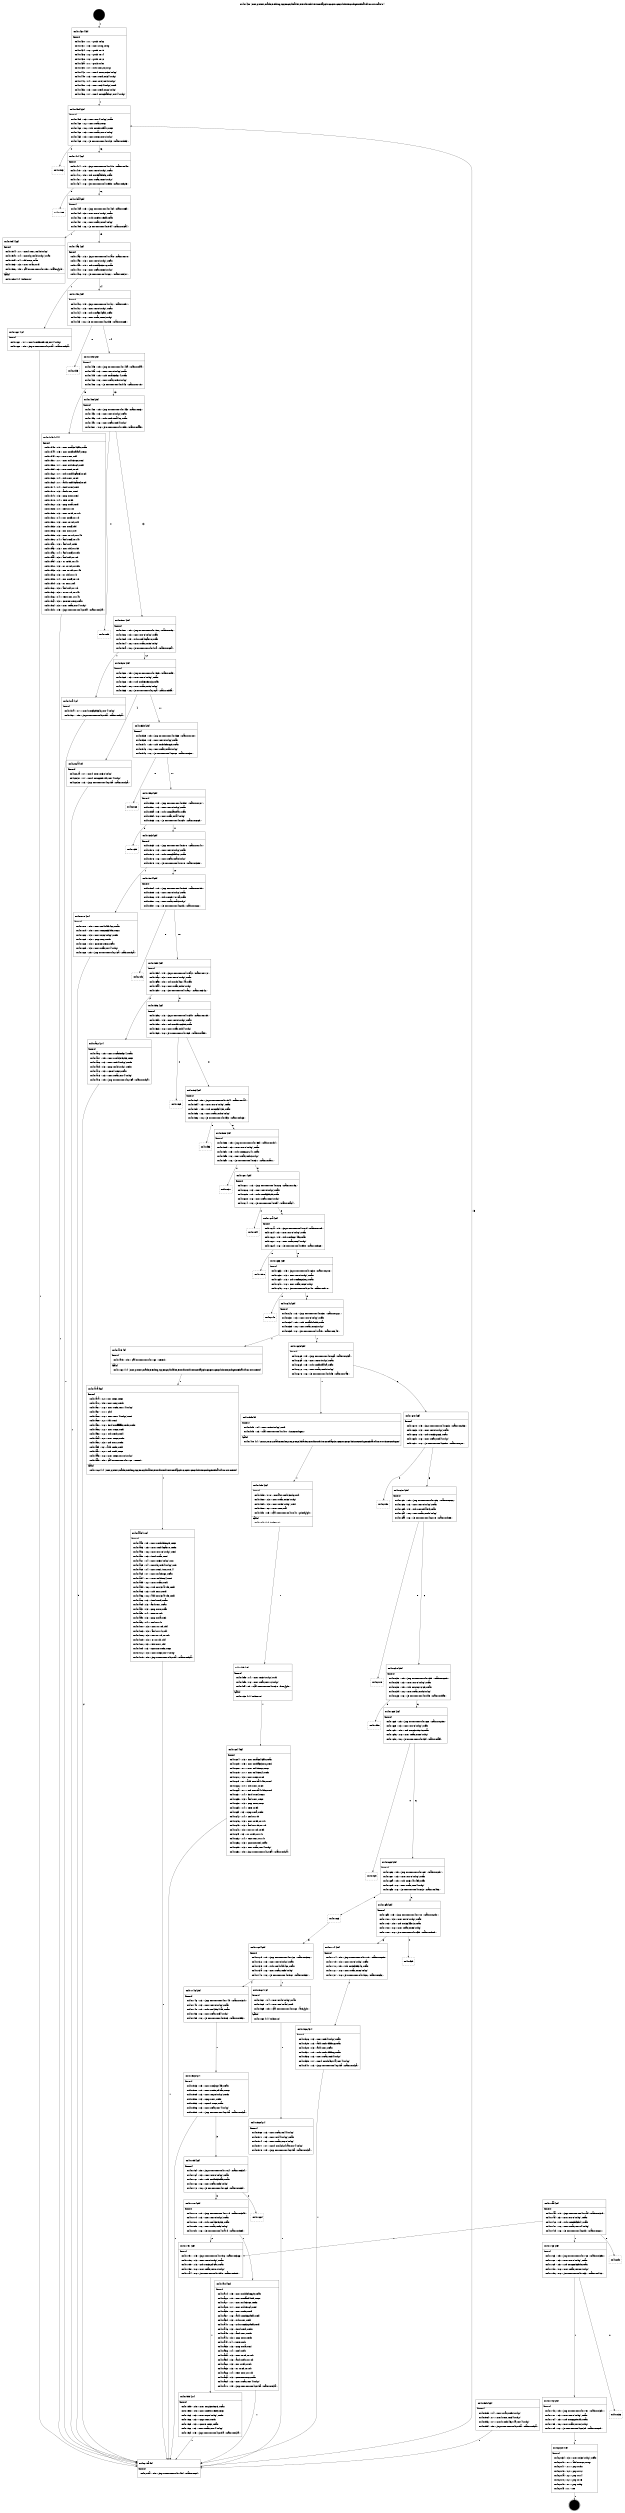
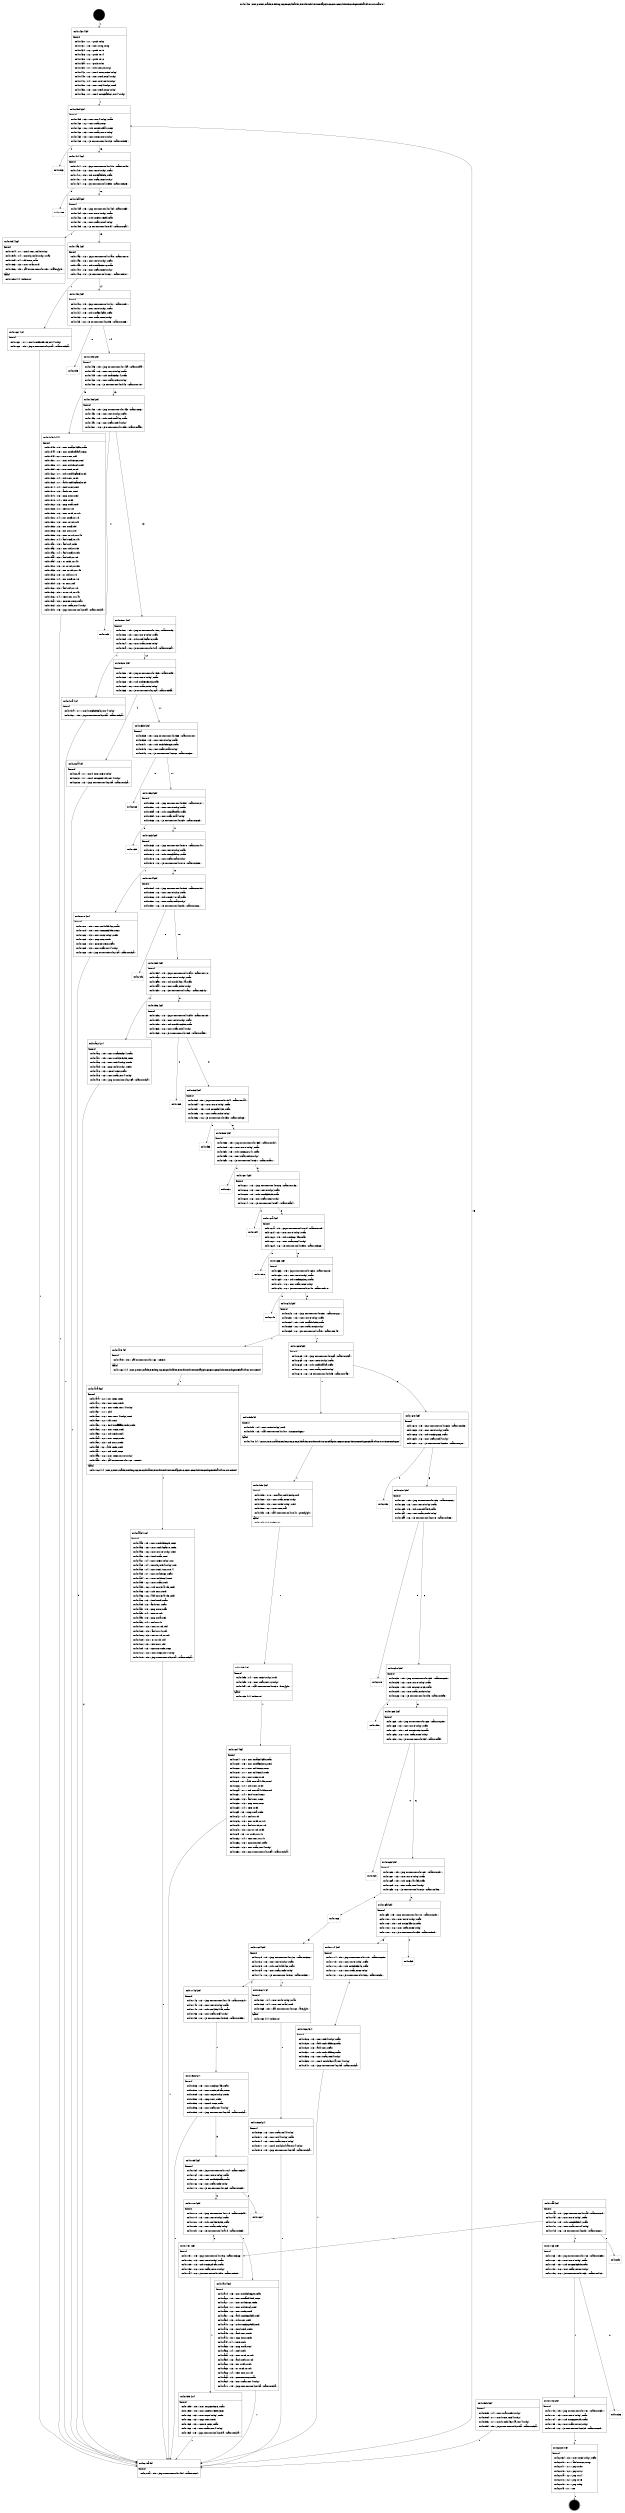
edge "0x401778 [25]" -> "0x401791 [25]": reversed
